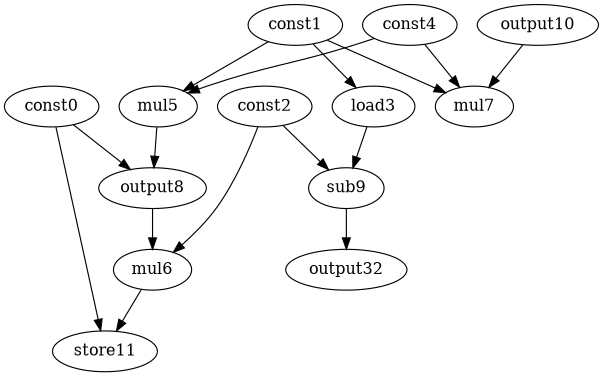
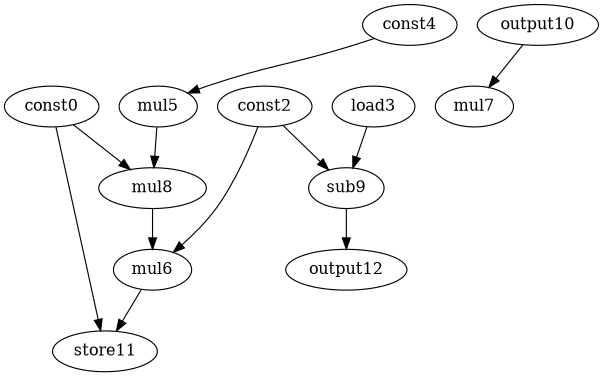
node "const1": removed
edge "const4" -> "mul7": removed
node "output8": label "output8" -> "mul8"
node "output32": label "output32" -> "output12"
